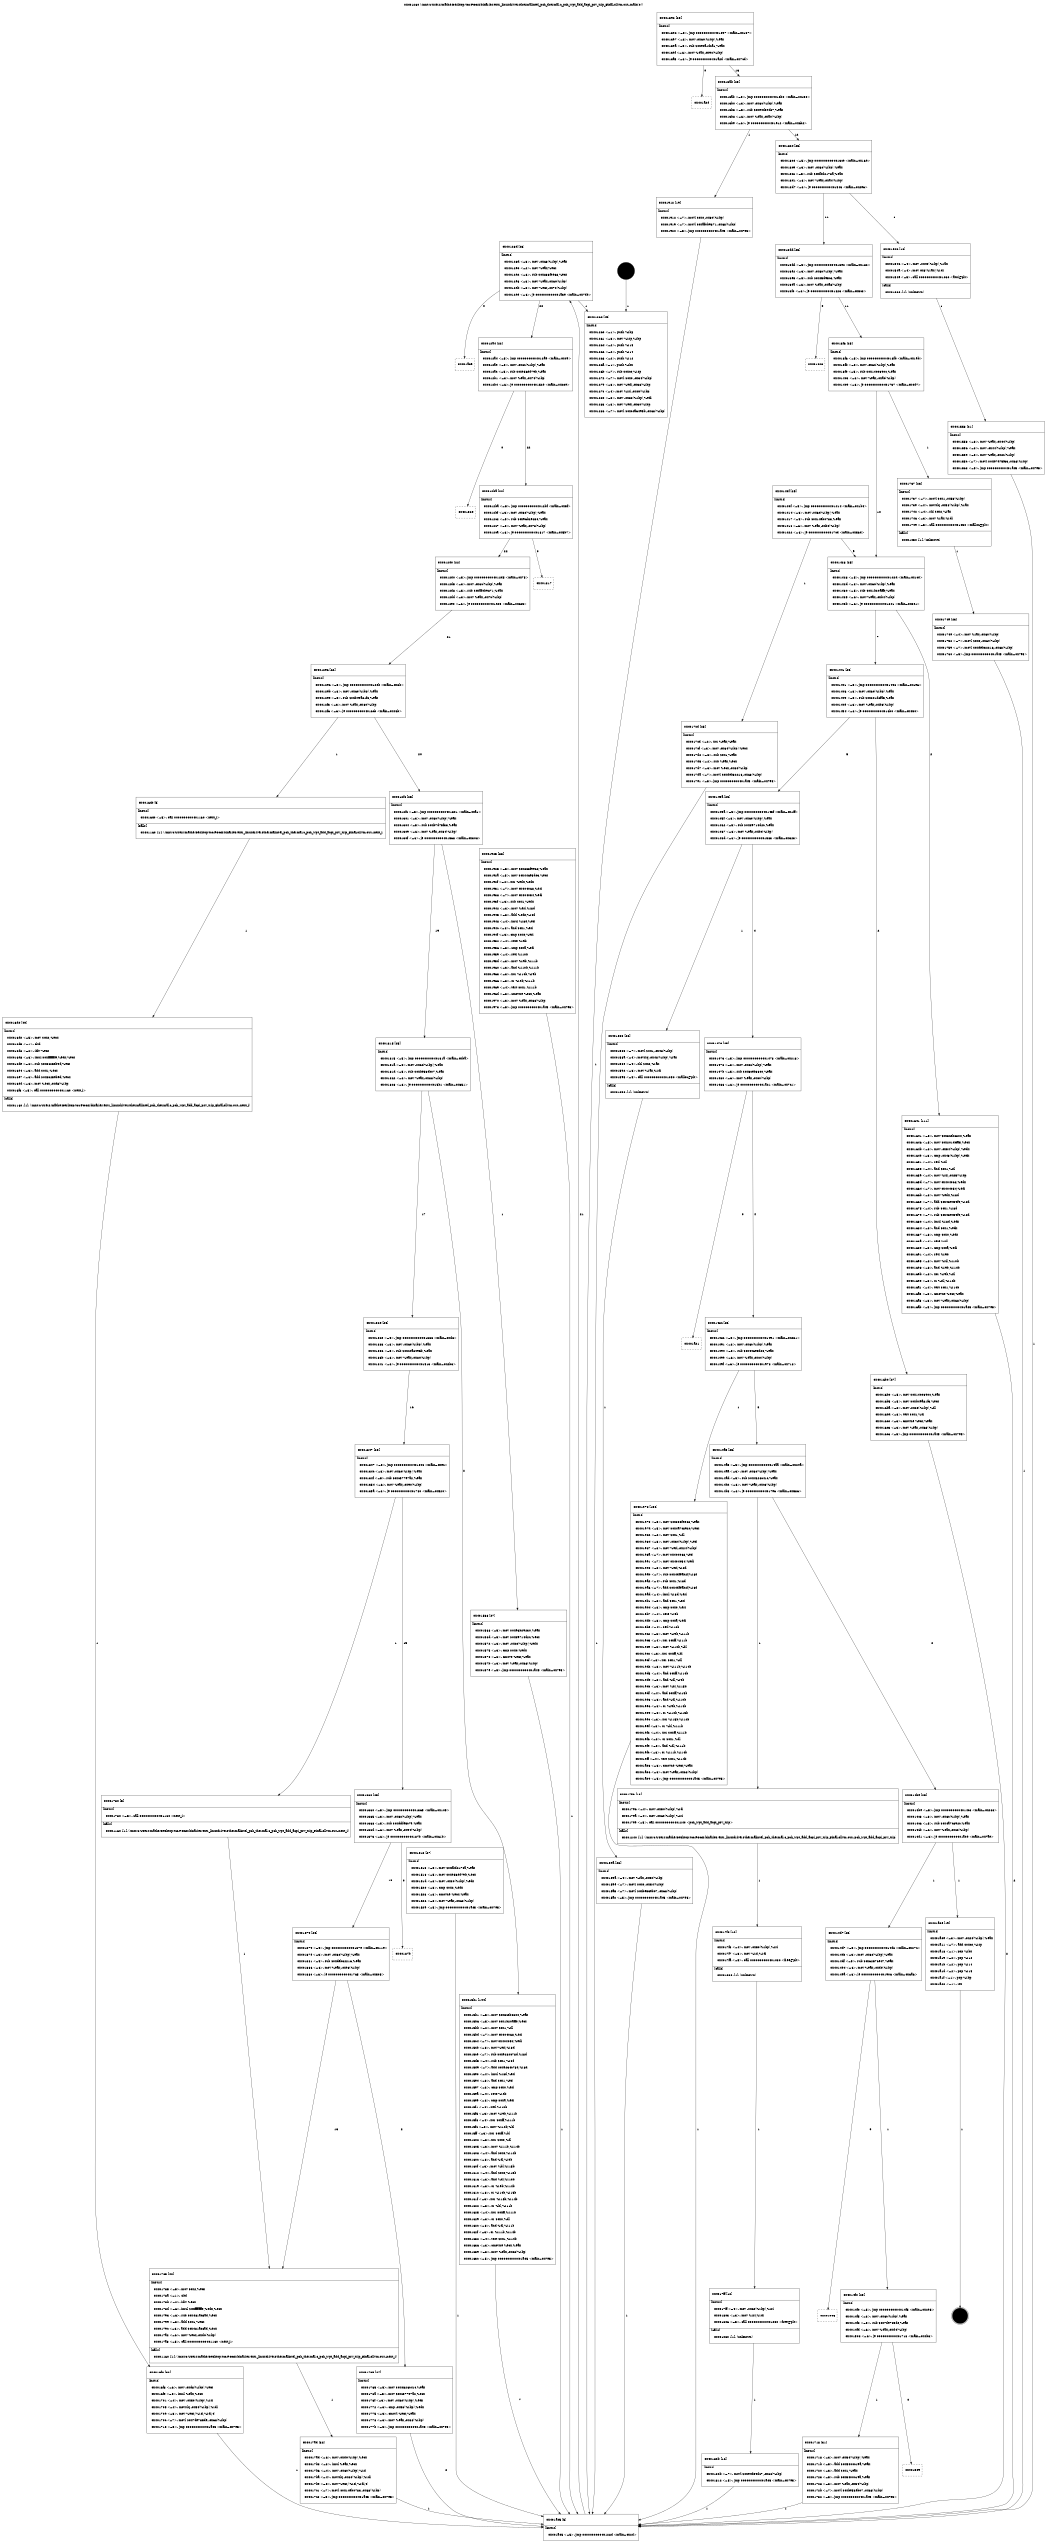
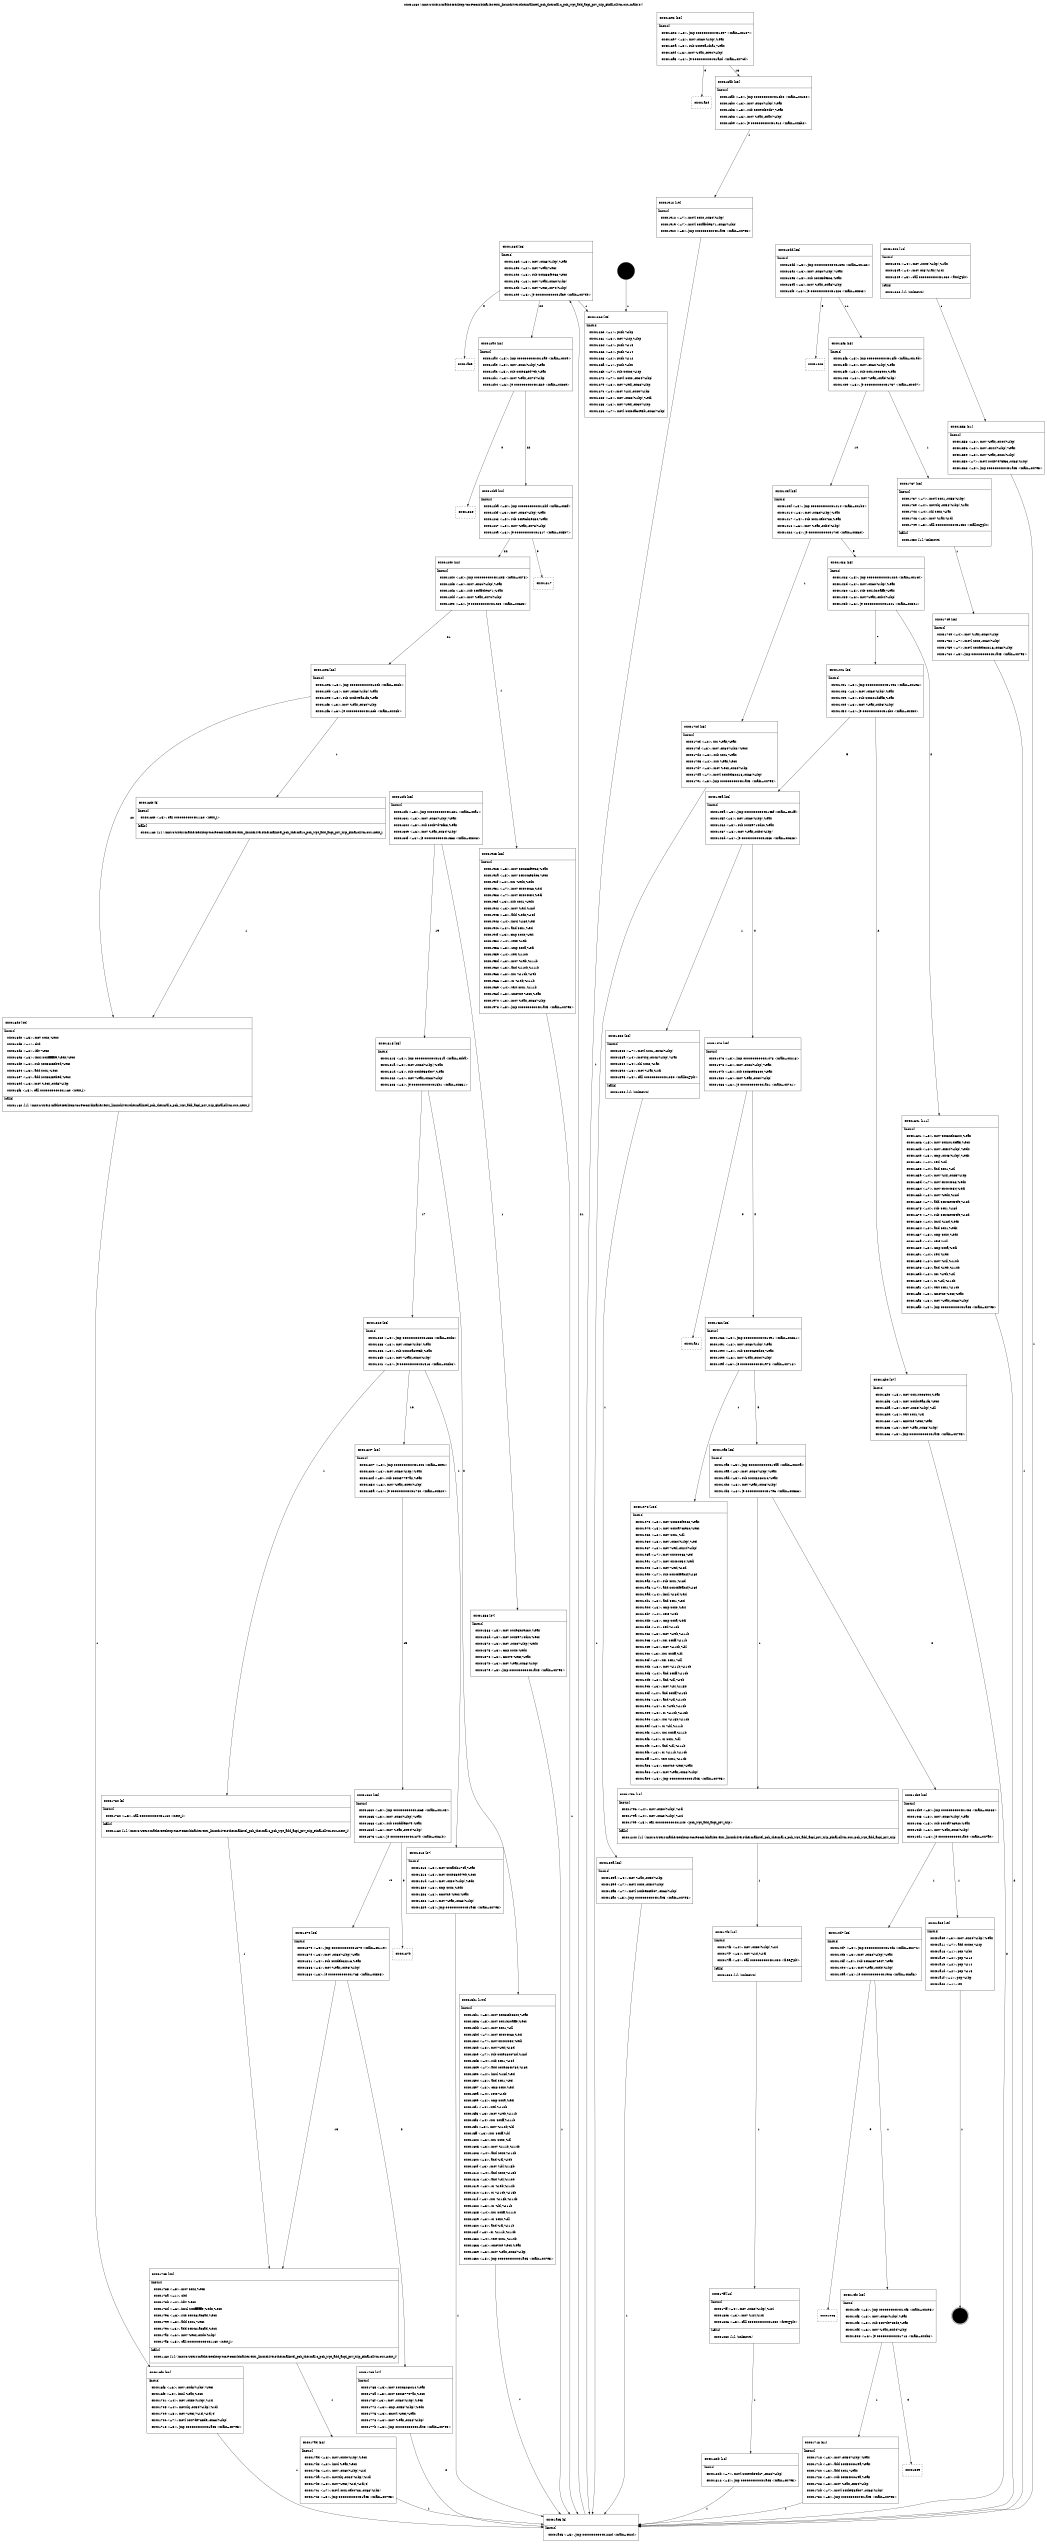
node "0x4013c4 [25]": removed
edge "0x4013f6 [25]" -> "0x401428 [25]": now "0x4013f6 [25]" -> "0x40140f [25]"
edge "0x4012d0 [22]" -> "0x401925 [83]": added, label "1"
edge "0x4012e6 [22]" -> "0x4012fc [25]": now "0x4012e6 [22]" -> "0x4016d0 [40]"
edge "0x40132e [25]" -> "0x401513 [27]": added, label "1"
edge "0x401347 [25]" -> "0x401780 [5]": now "0x40132e [25]" -> "0x401780 [5]"
edge "0x401978 [150]" -> "0x401a45 [5]": removed, label "1"
